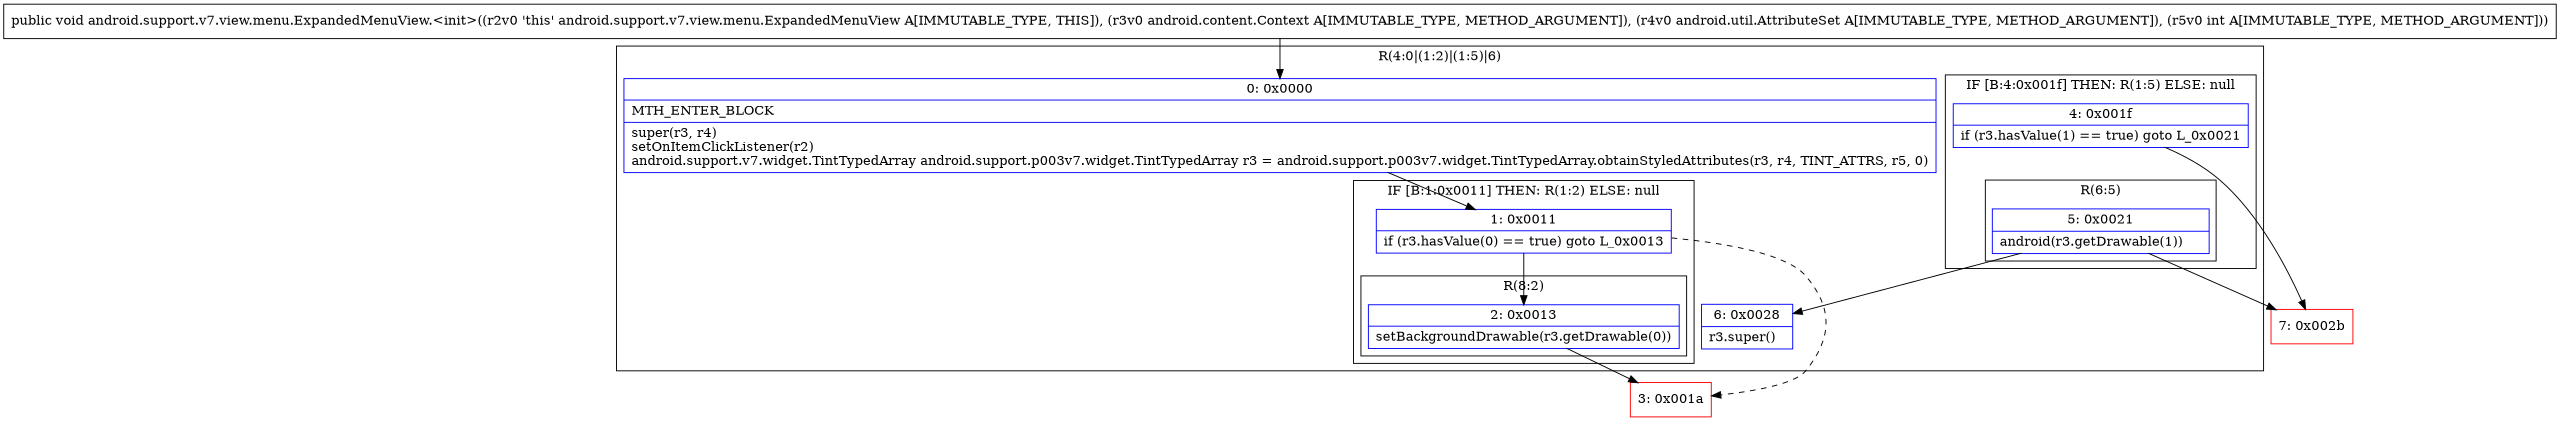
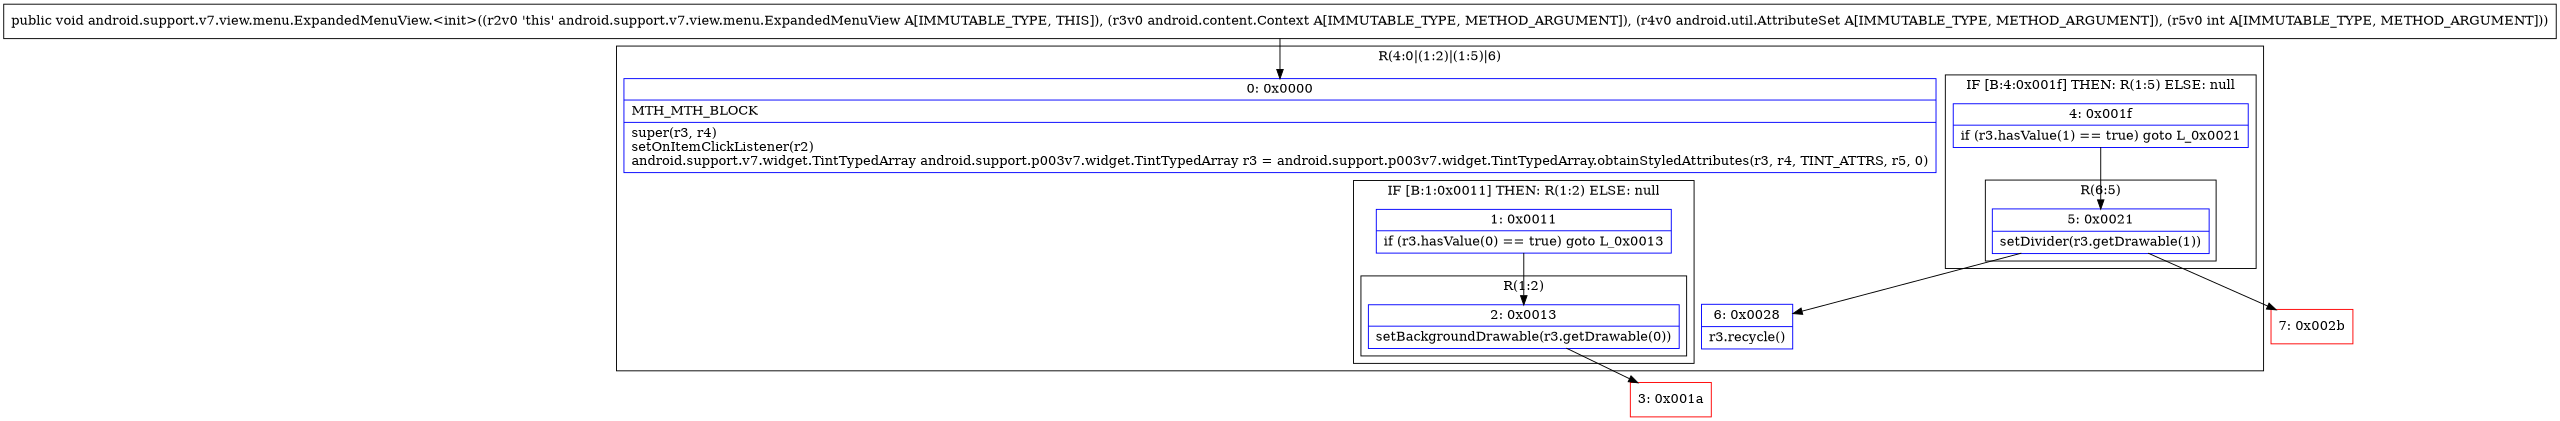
node "0: 0x0000": text "MTH_ENTER_BLOCK" -> "MTH_MTH_BLOCK"
edge "0: 0x0000" -> "1: 0x0011": removed
edge "4: 0x001f" -> "7: 0x002b": now "4: 0x001f" -> "5: 0x0021"
node "5: 0x0021": text "android(r3.getDrawable(1))" -> "setDivider(r3.getDrawable(1))"
cluster "R(8:2)": label "R(8:2)" -> "R(1:2)"
edge "1: 0x0011" -> "3: 0x001a": removed
node "6: 0x0028": text "r3.super()" -> "r3.recycle()"
